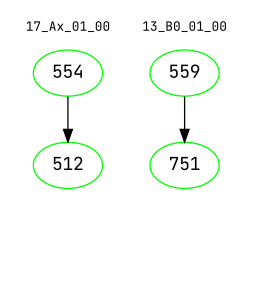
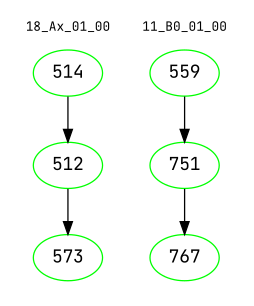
cluster "17_Ax_01_00": label "17_Ax_01_00" -> "18_Ax_01_00"
cluster "13_B0_01_00": label "13_B0_01_00" -> "11_B0_01_00"
node "554": label "554" -> "514"
node "573": added
node "767": added
